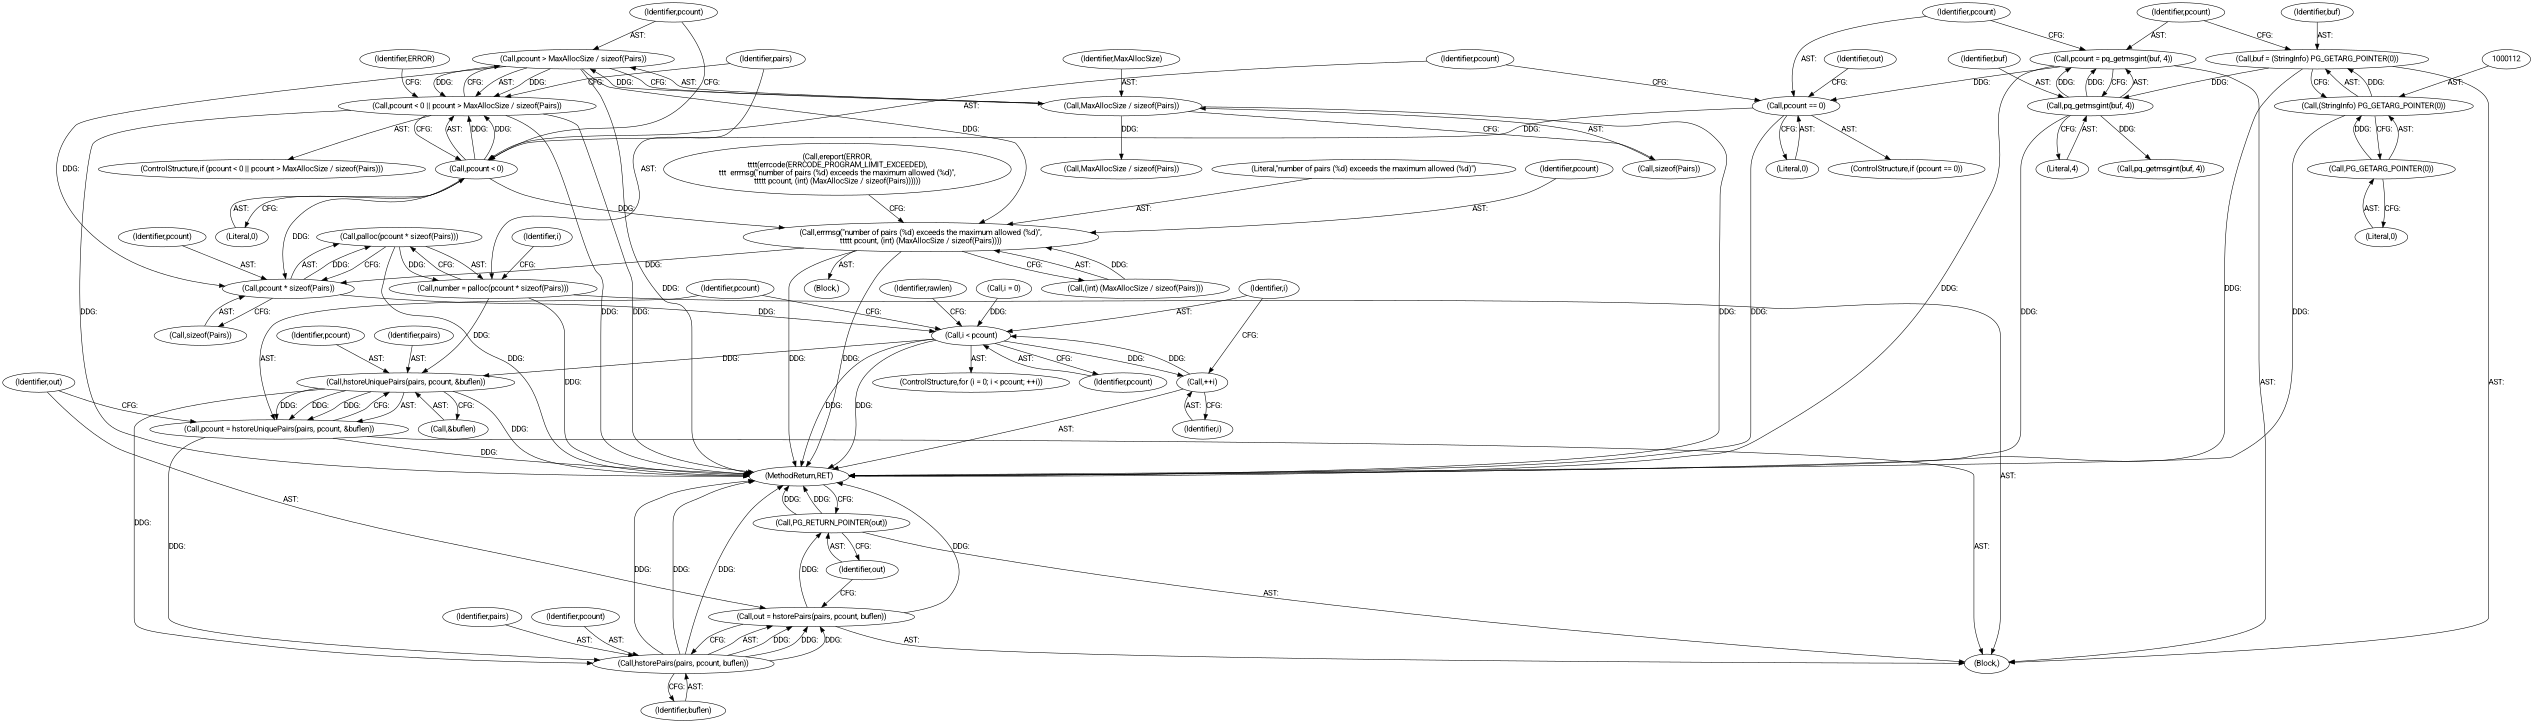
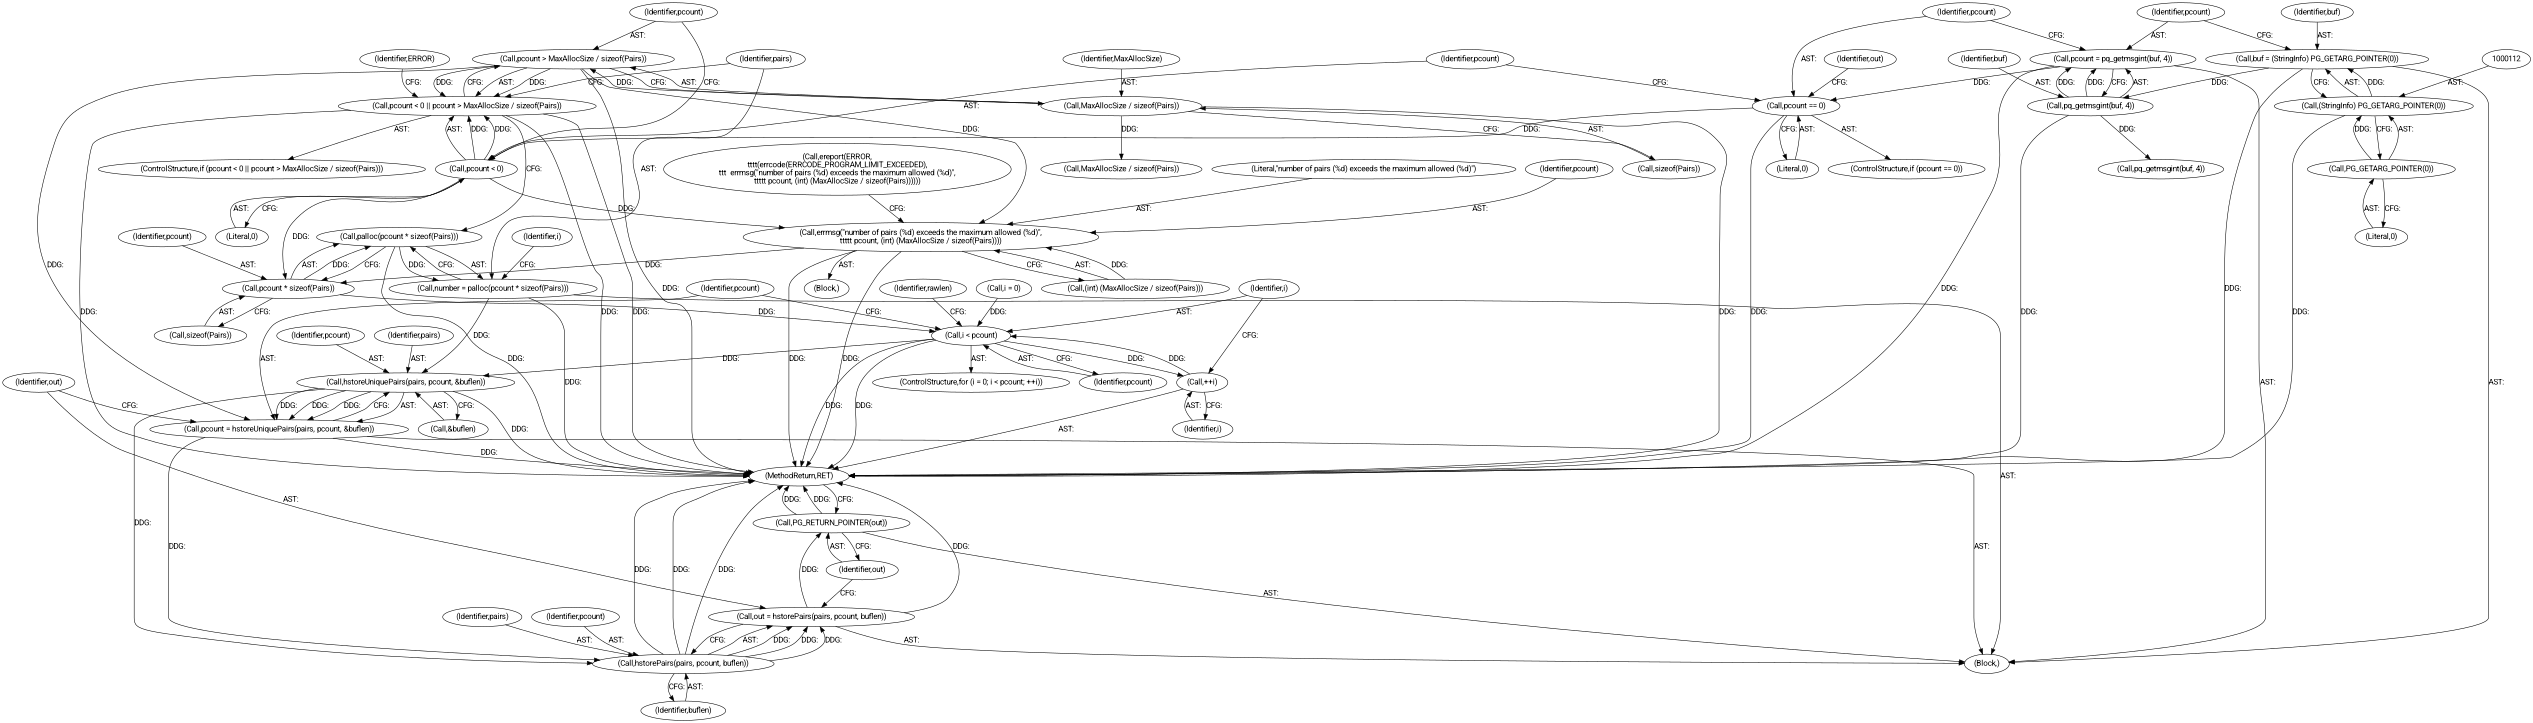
edge "(Call,pcount > MaxAllocSize / sizeof(Pairs))" -> "(Call,pcount * sizeof(Pairs))": now "(Call,pcount > MaxAllocSize / sizeof(Pairs))" -> "(Call,pcount = hstoreUniquePairs(pairs, pcount, &buflen))"
edge "(Call,pcount < 0 || pcount > MaxAllocSize / sizeof(Pairs))" -> "(Call,pcount < 0)": now "(Call,pcount < 0 || pcount > MaxAllocSize / sizeof(Pairs))" -> "(Call,palloc(pcount * sizeof(Pairs)))"
node "(Literal,4)": removed
